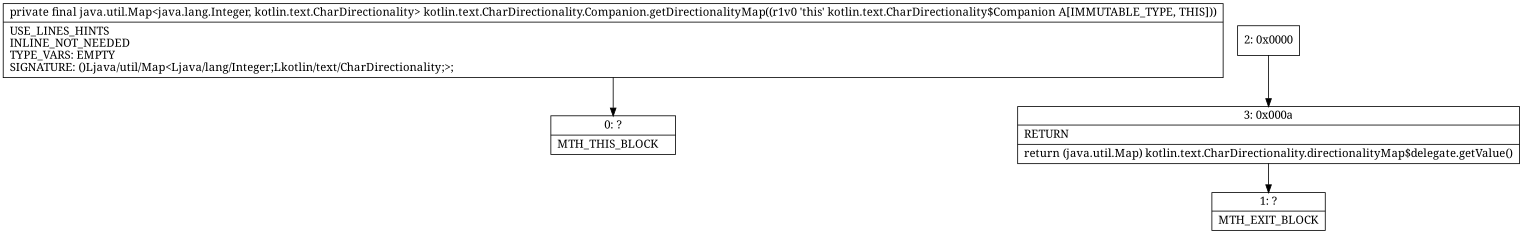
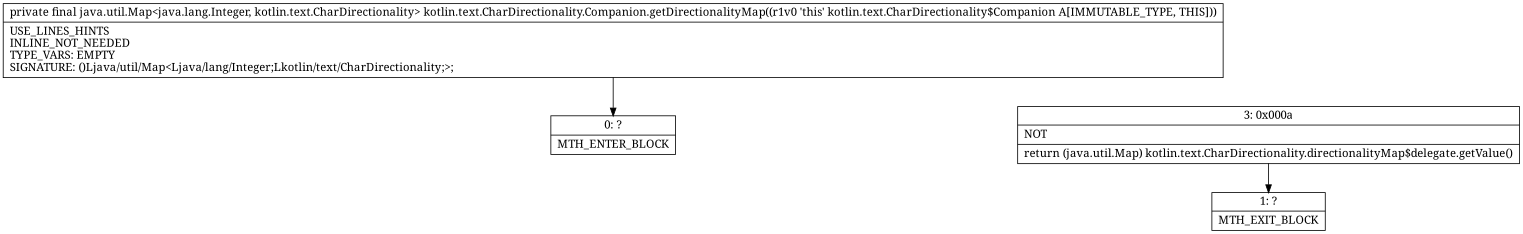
node "2: 0x0000": removed
node "3: 0x000a": text "RETURN" -> "NOT"
node "0: ?": text "MTH_THIS_BLOCK" -> "MTH_ENTER_BLOCK"
